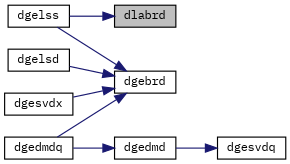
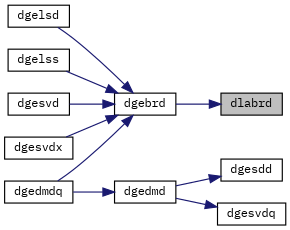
edge "dgelss" -> "dlabrd": now "dgebrd" -> "dlabrd"
node "dgesvd": added
node "dgesdd": added
